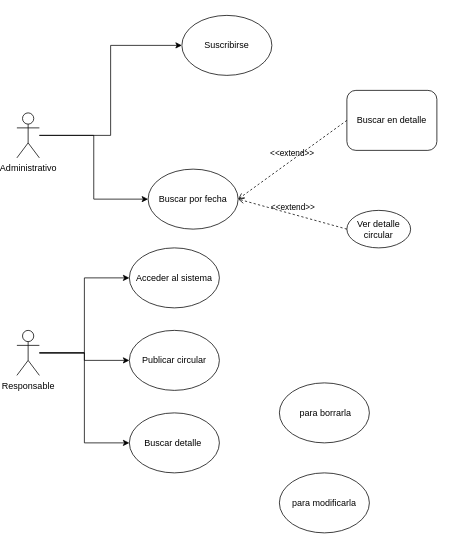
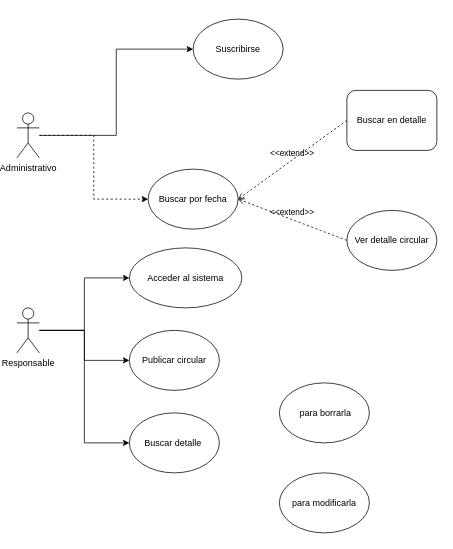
node "Suscribirse": moved (227, 45) -> (238, 49)
edge "Administrativo" -> "Buscar por fecha": style solid -> dashed
node "Ver detalle circular": size 64x38 -> 90x60
node "Acceder al sistema": size 90x60 -> 113x60
node "Responsable": moved (28, 353) -> (28, 330)
